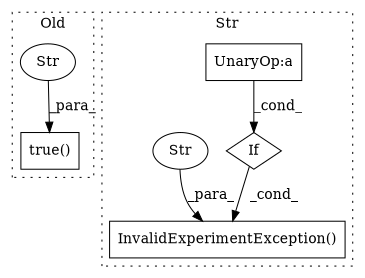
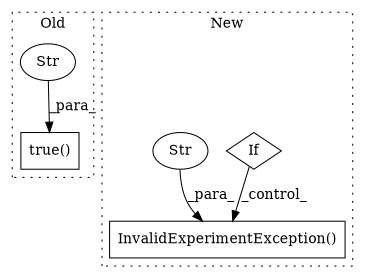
cluster "Str": label "Str" -> "New"
node "UnaryOp:a": removed
edge "If" -> "InvalidExperimentException()": label "_cond_" -> "_control_"
